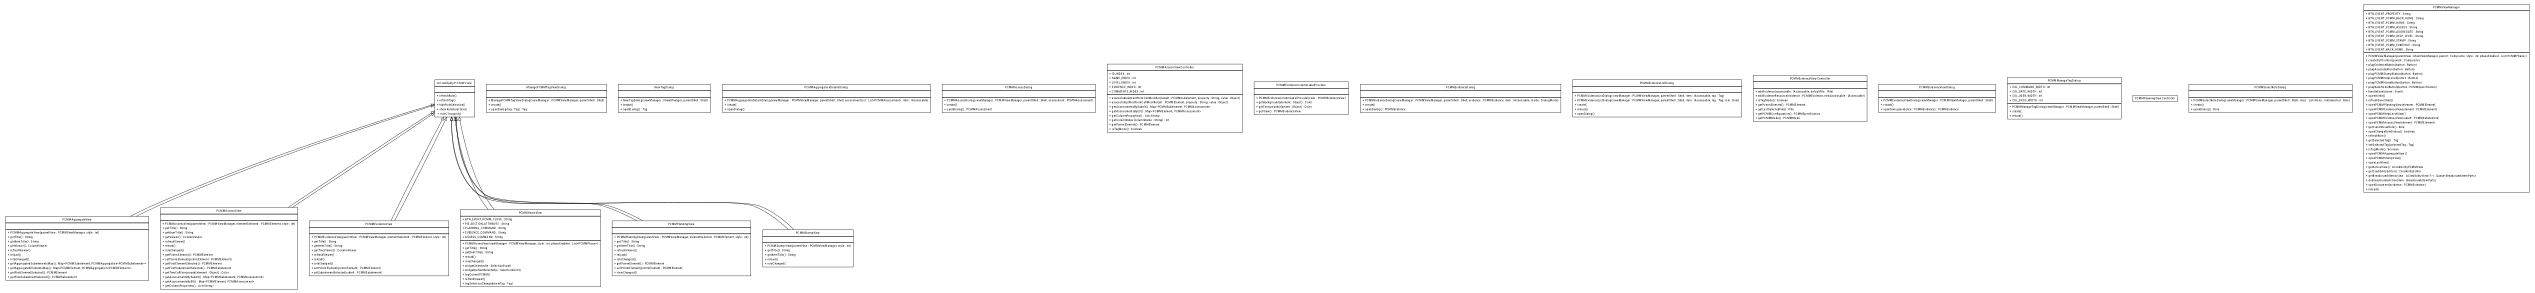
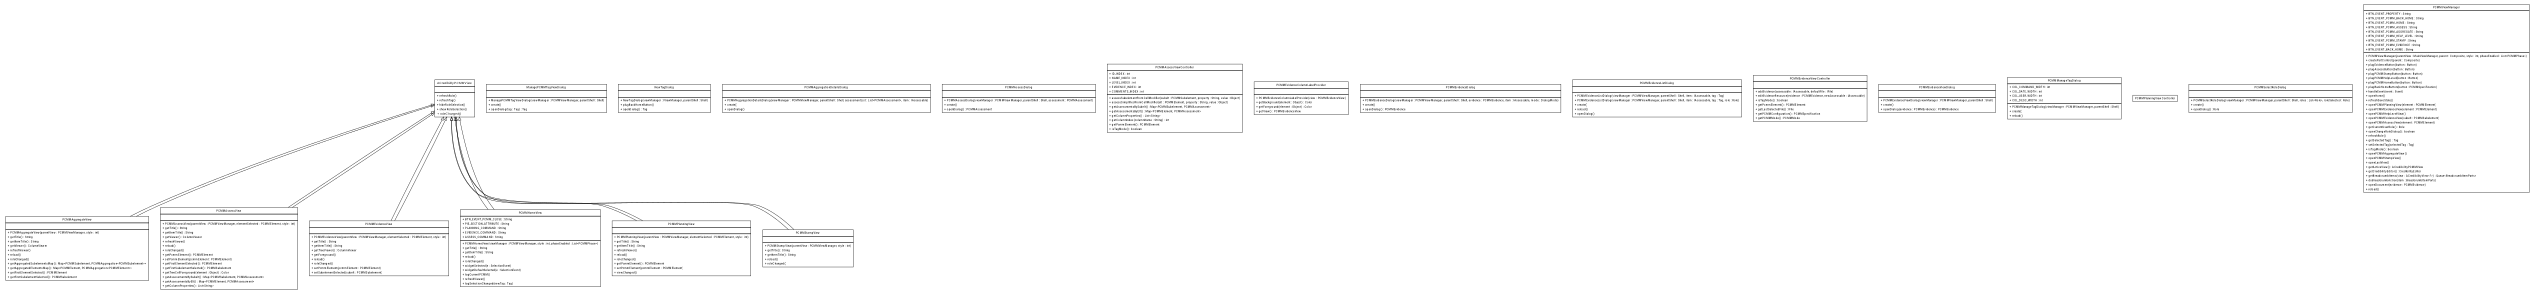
node "NewTagDialog": text "+ create()" -> "+ plugBackHomeButton()"
node "PCMMEvidenceView": text "+ refreshViewer()" -> "+ getForeground()"
